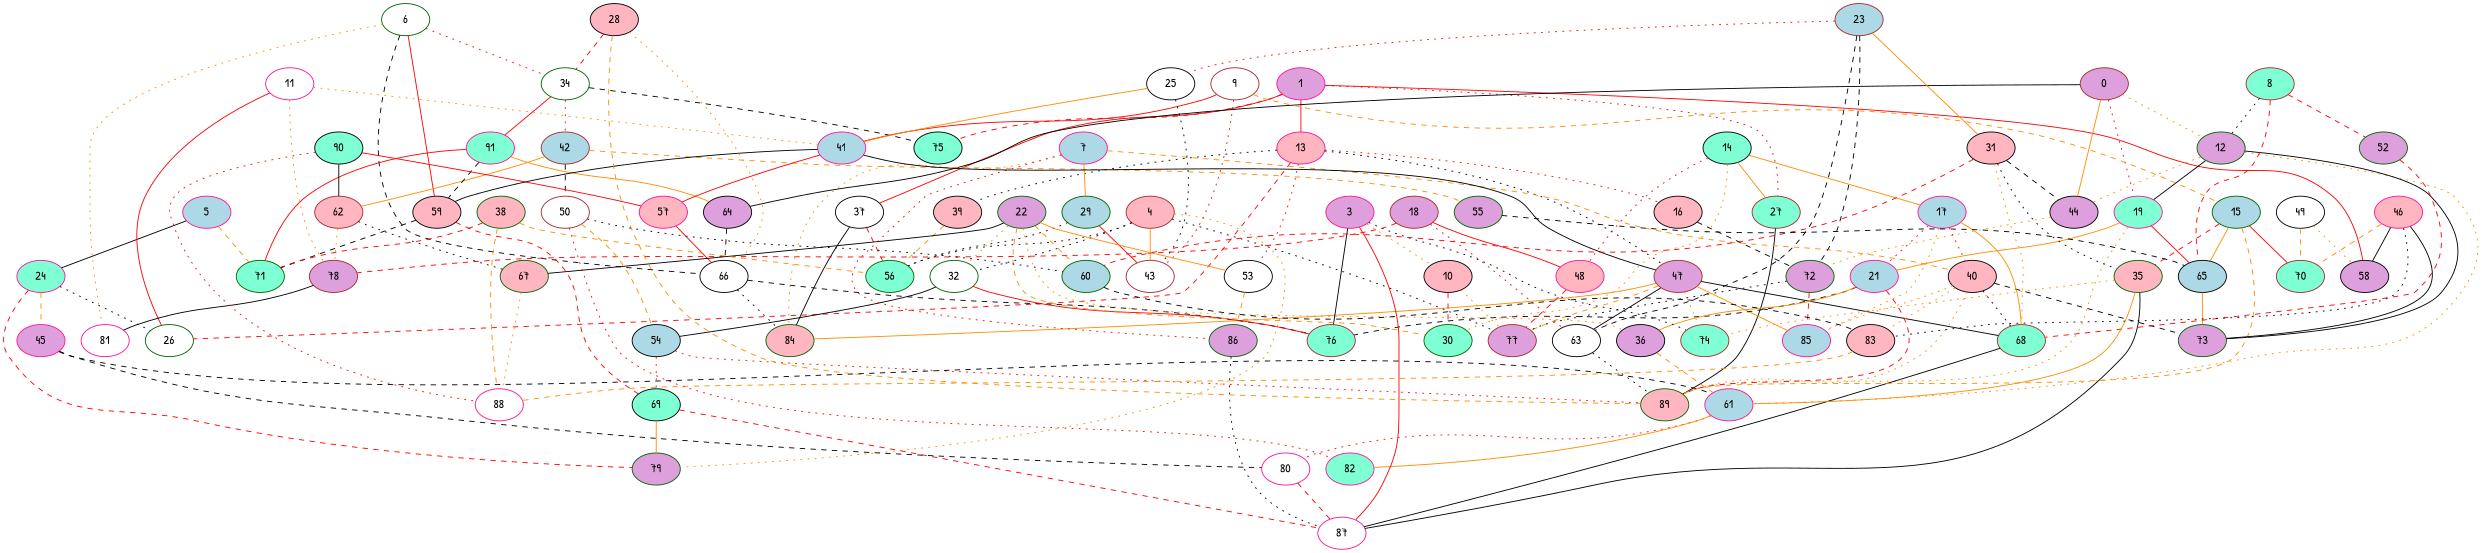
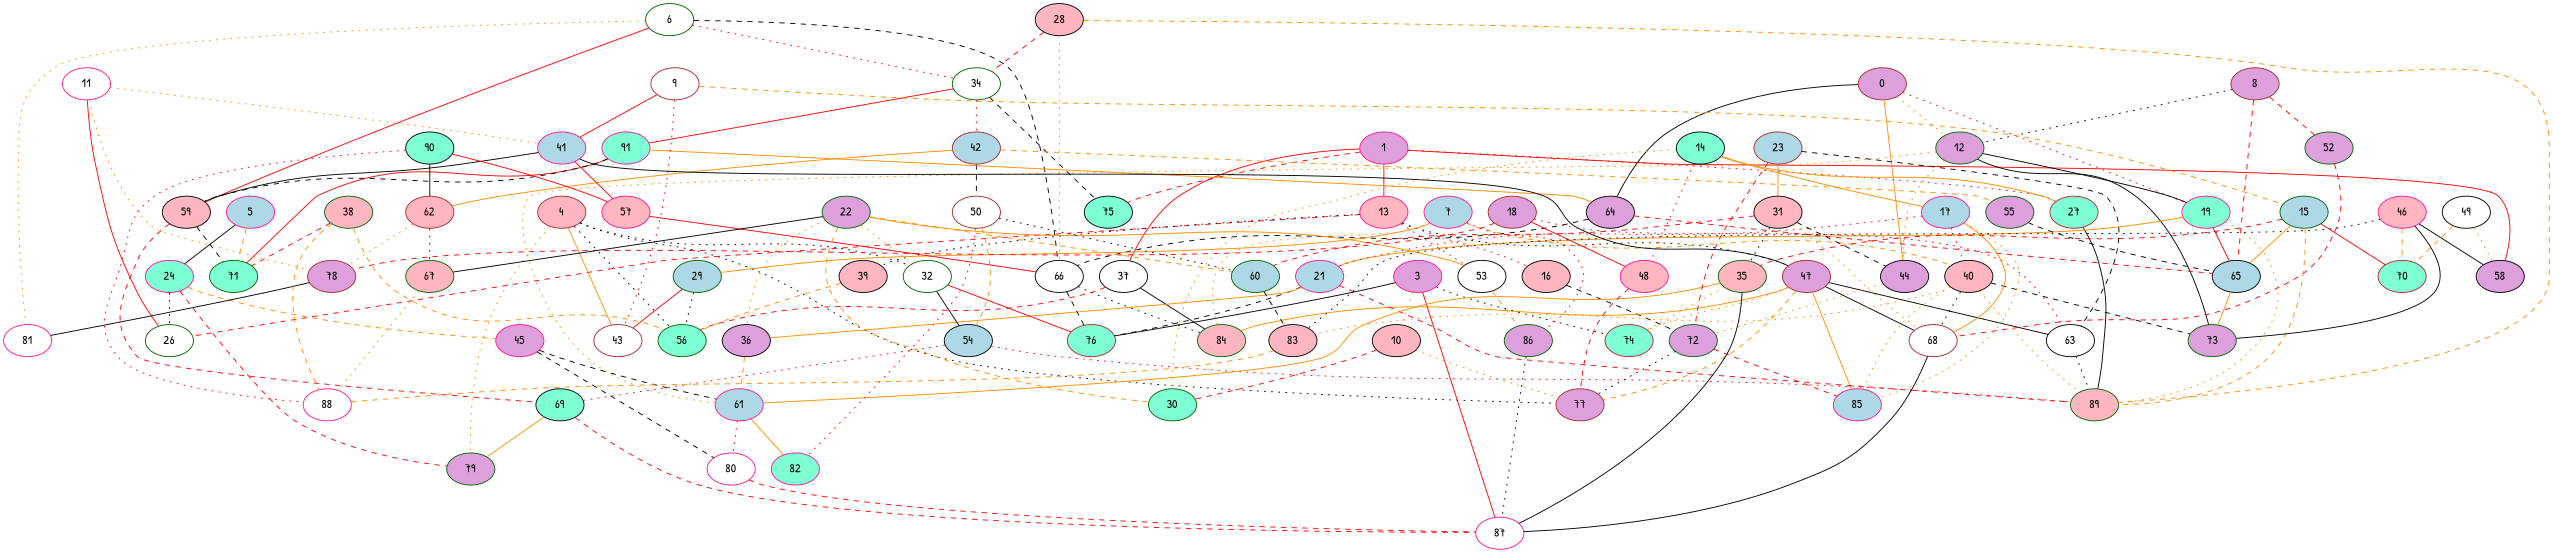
node "25": removed
node "8": fillcolor aquamarine -> plum
edge "23" -- "72": color black -> red
edge "64" -- "65": added
node "68": fillcolor aquamarine -> white
